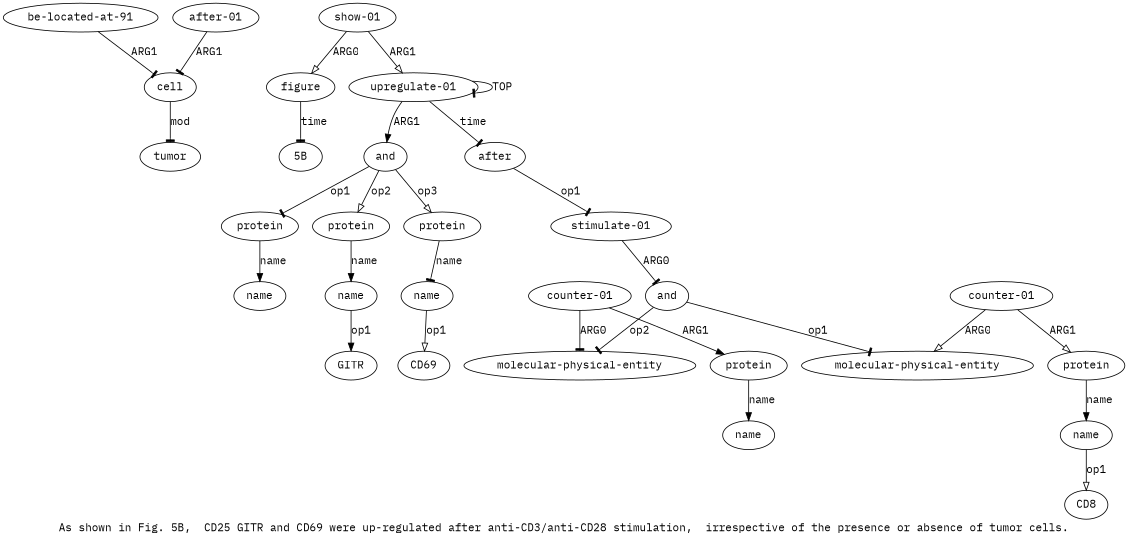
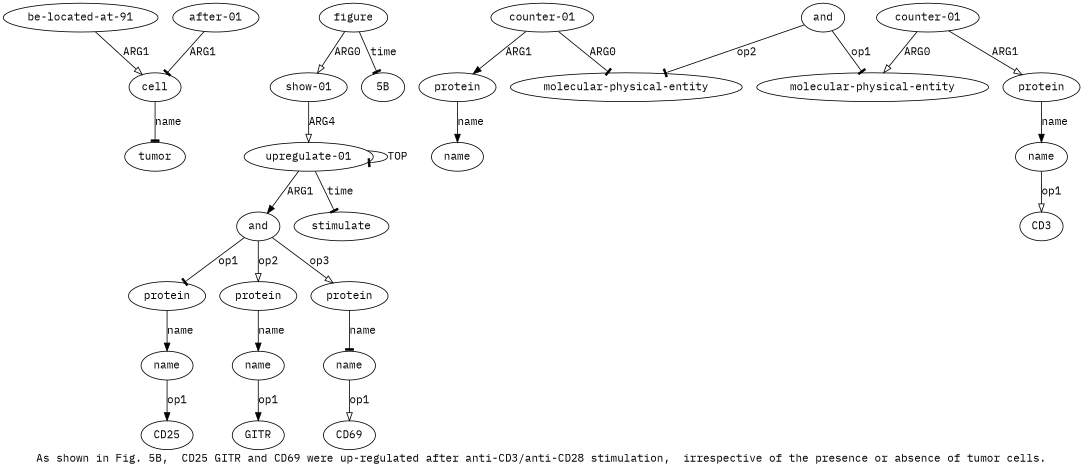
edge "show-01" -> "figure": reversed
edge "be-located-at-91" -> "cell": arrowhead tee -> onormal
edge "show-01" -> "upregulate-01": label "ARG1" -> "ARG4"
edge "cell" -> "tumor": label "mod" -> "name"
node "after": label "after" -> "stimulate"
node "stimulate-01": removed
node "CD25": added
node "CD8": label "CD8" -> "CD3"
